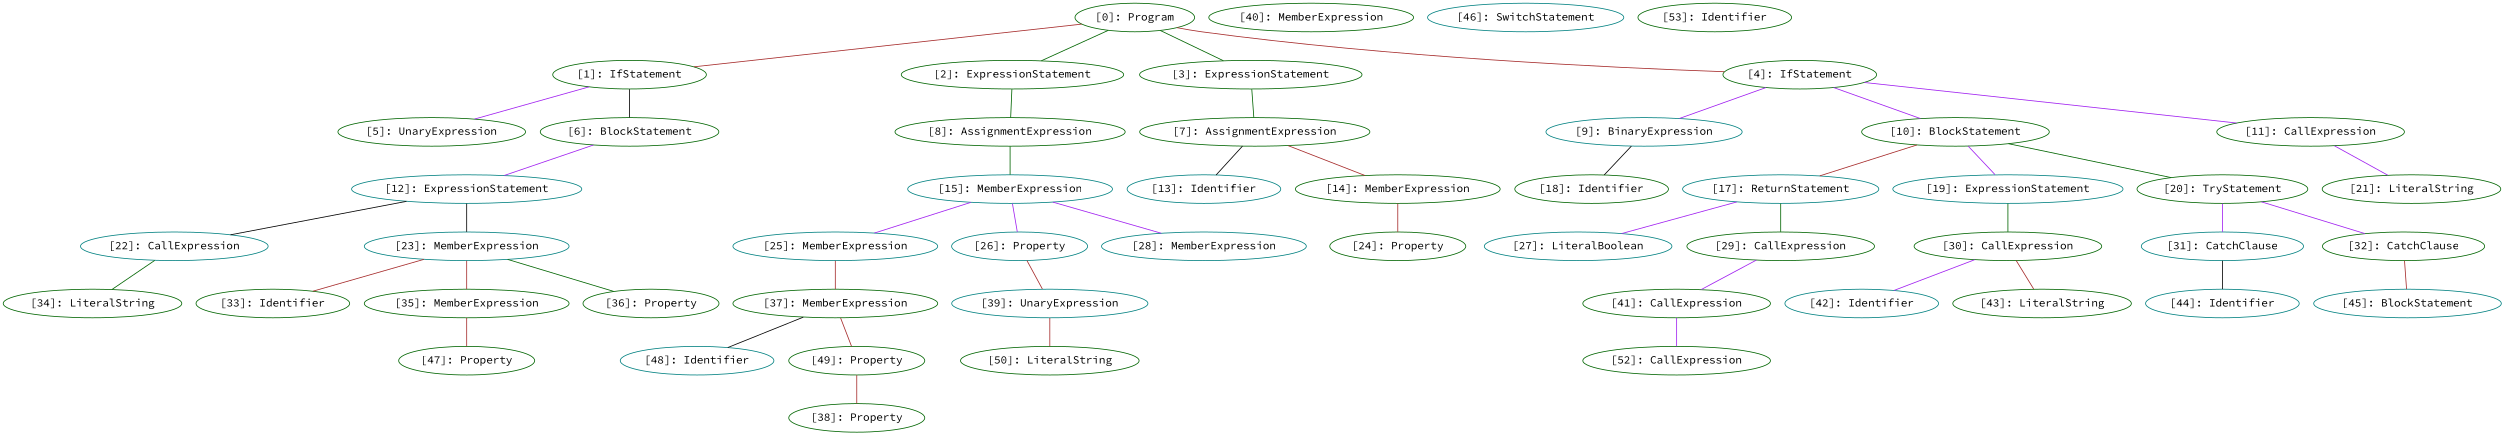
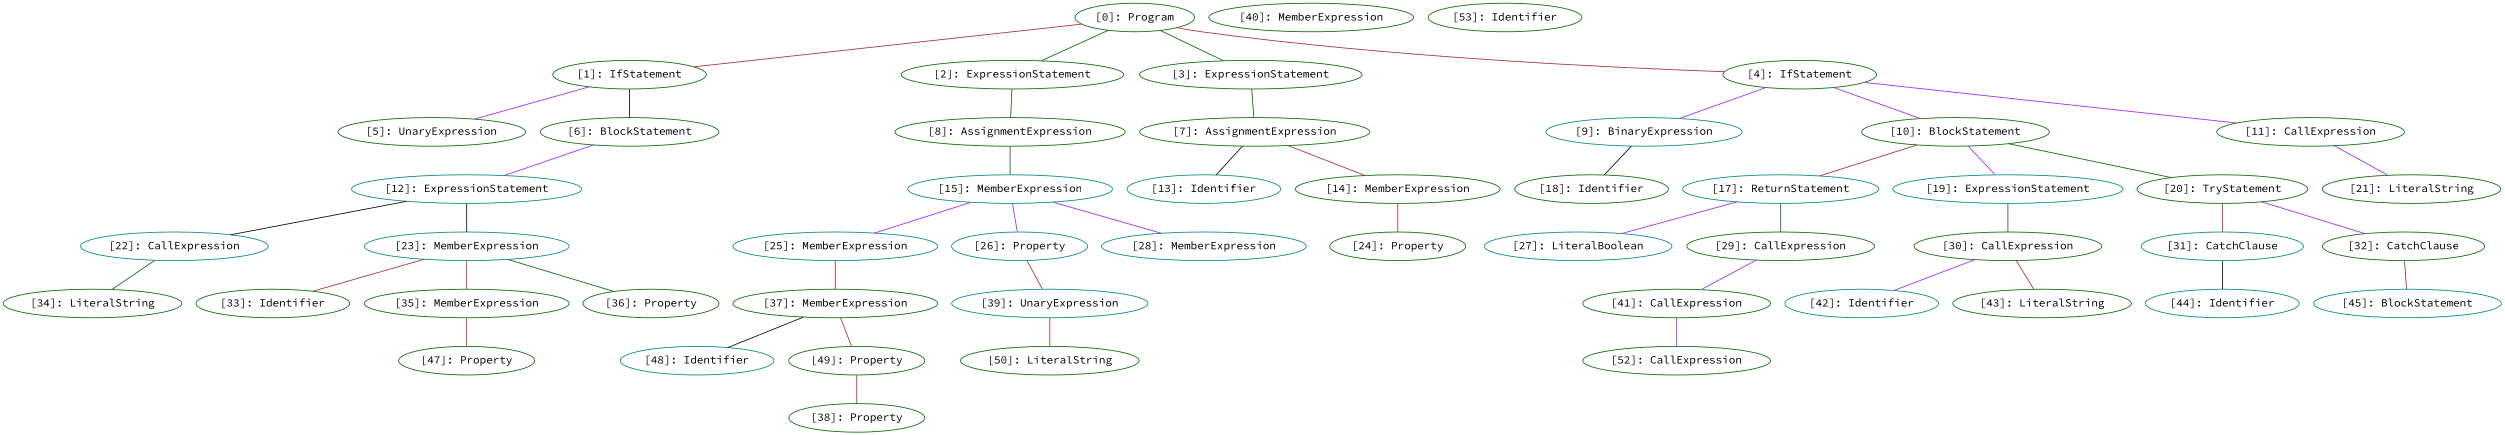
node "[46]: SwitchStatement": removed
edge "[20]: TryStatement" -- "[31]: CatchClause": color purple -> brown
